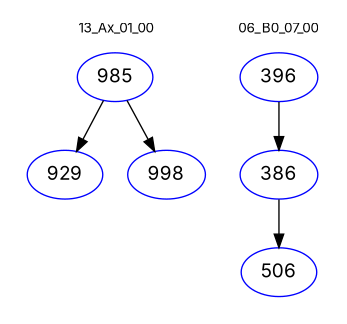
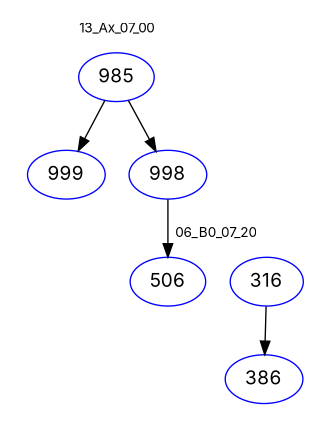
cluster "13_Ax_01_00": label "13_Ax_01_00" -> "13_Ax_07_00"
cluster "06_B0_07_00": label "06_B0_07_00" -> "06_B0_07_20"
node "396": label "396" -> "316"
node "929": label "929" -> "999"
edge "386" -> "506": now "998" -> "506"
